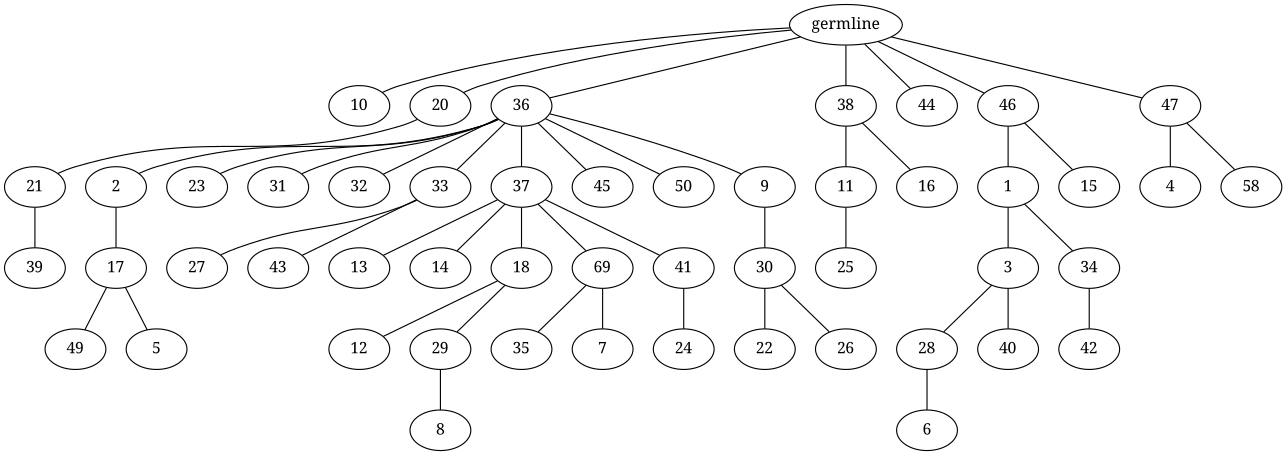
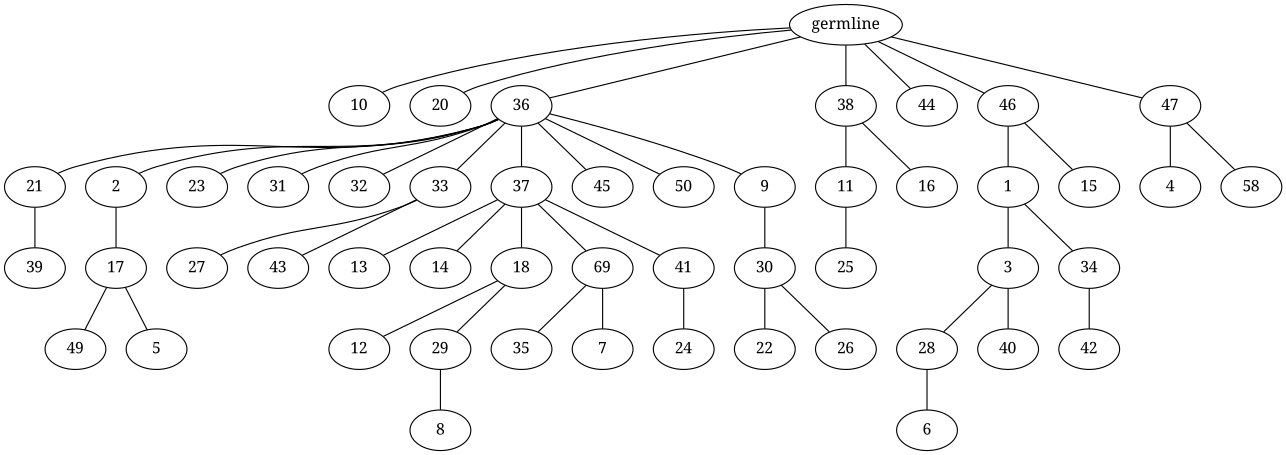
edge "20" -- "21": now "36" -- "21"
